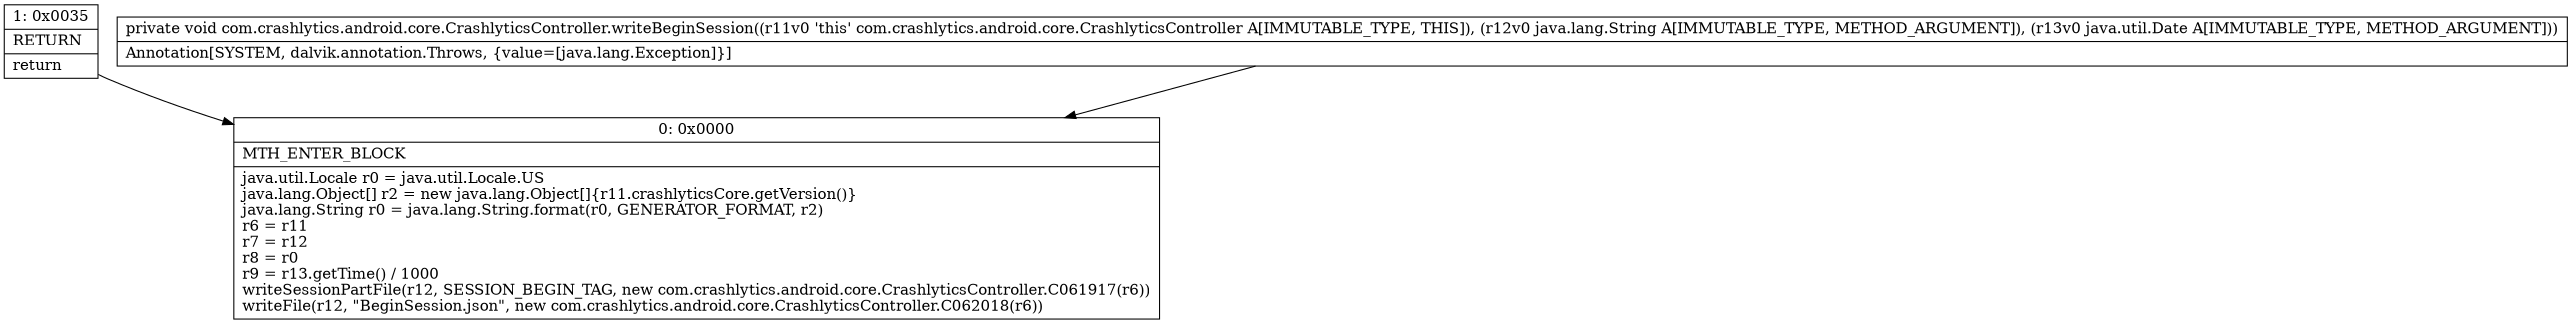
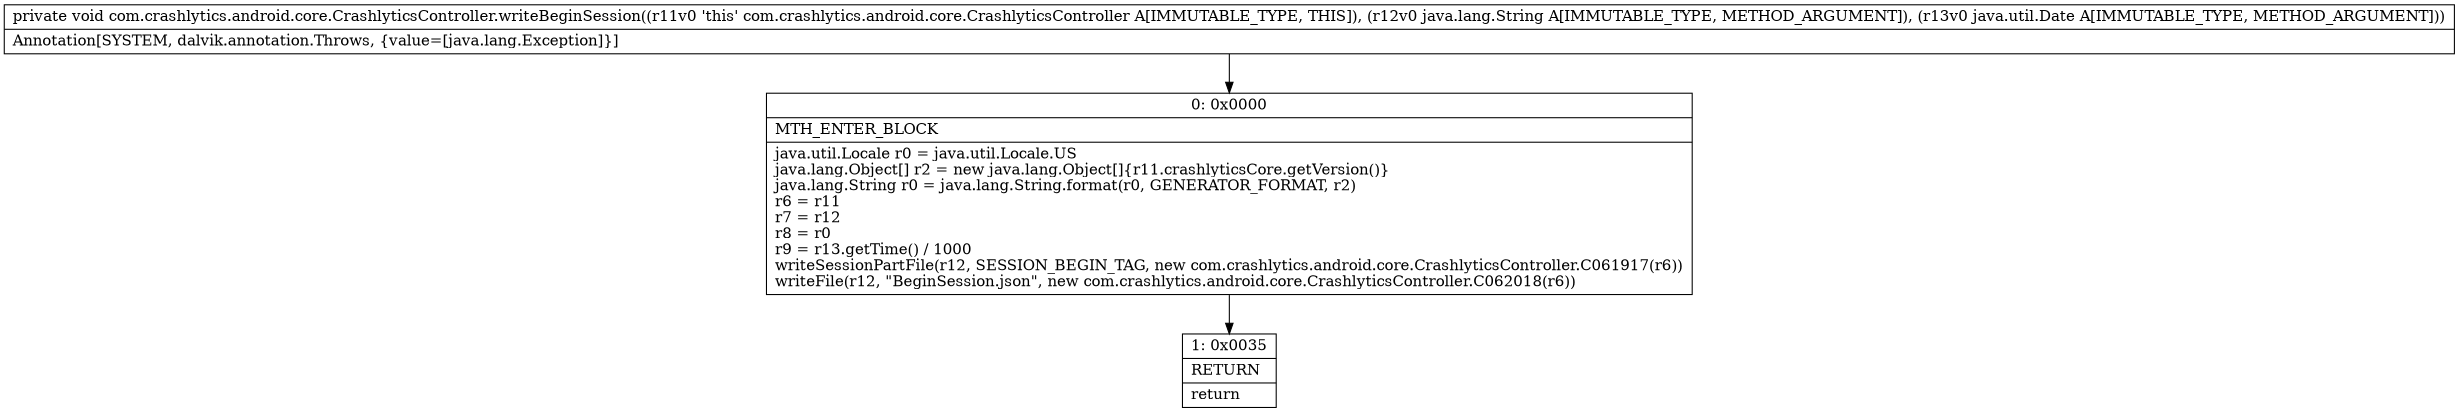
edge "1: 0x0035" -> "0: 0x0000": reversed
